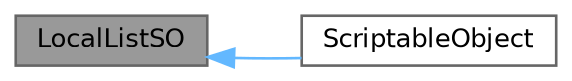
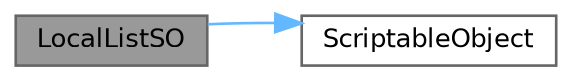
edge "ScriptableObject" -> "LocalListSO": reversed
